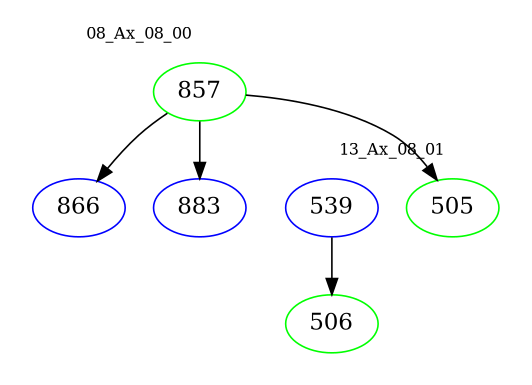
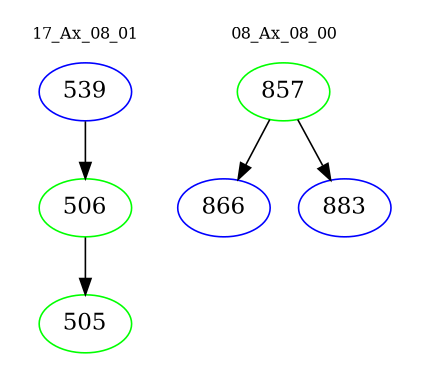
edge "857" -> "505": now "506" -> "505"
cluster "13_Ax_08_01": label "13_Ax_08_01" -> "17_Ax_08_01"
